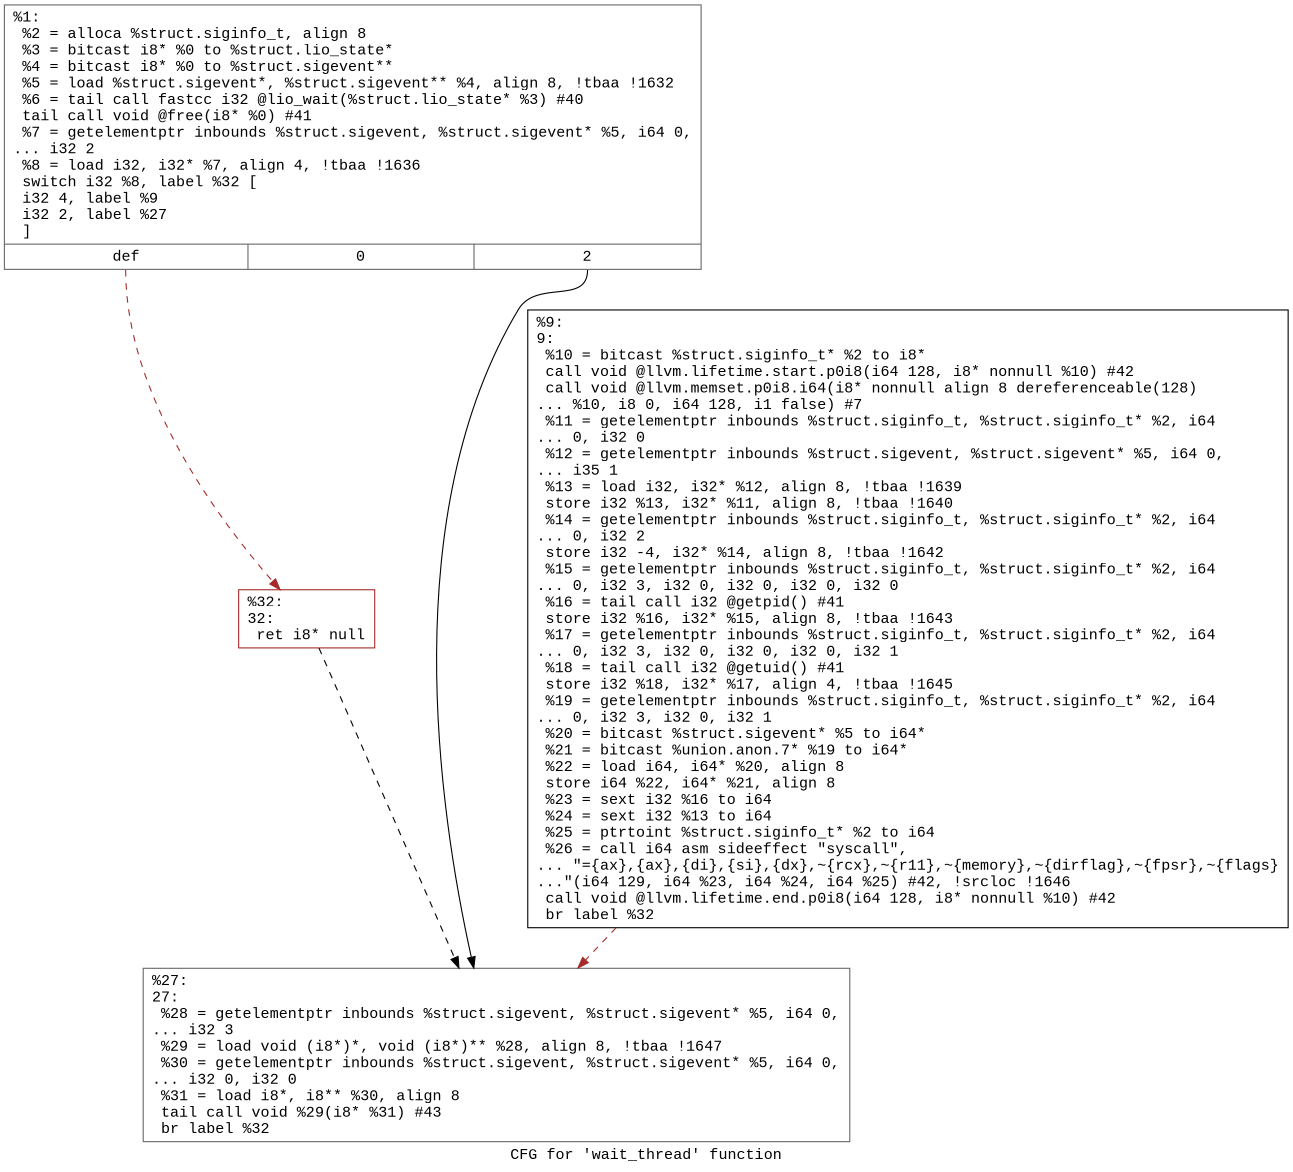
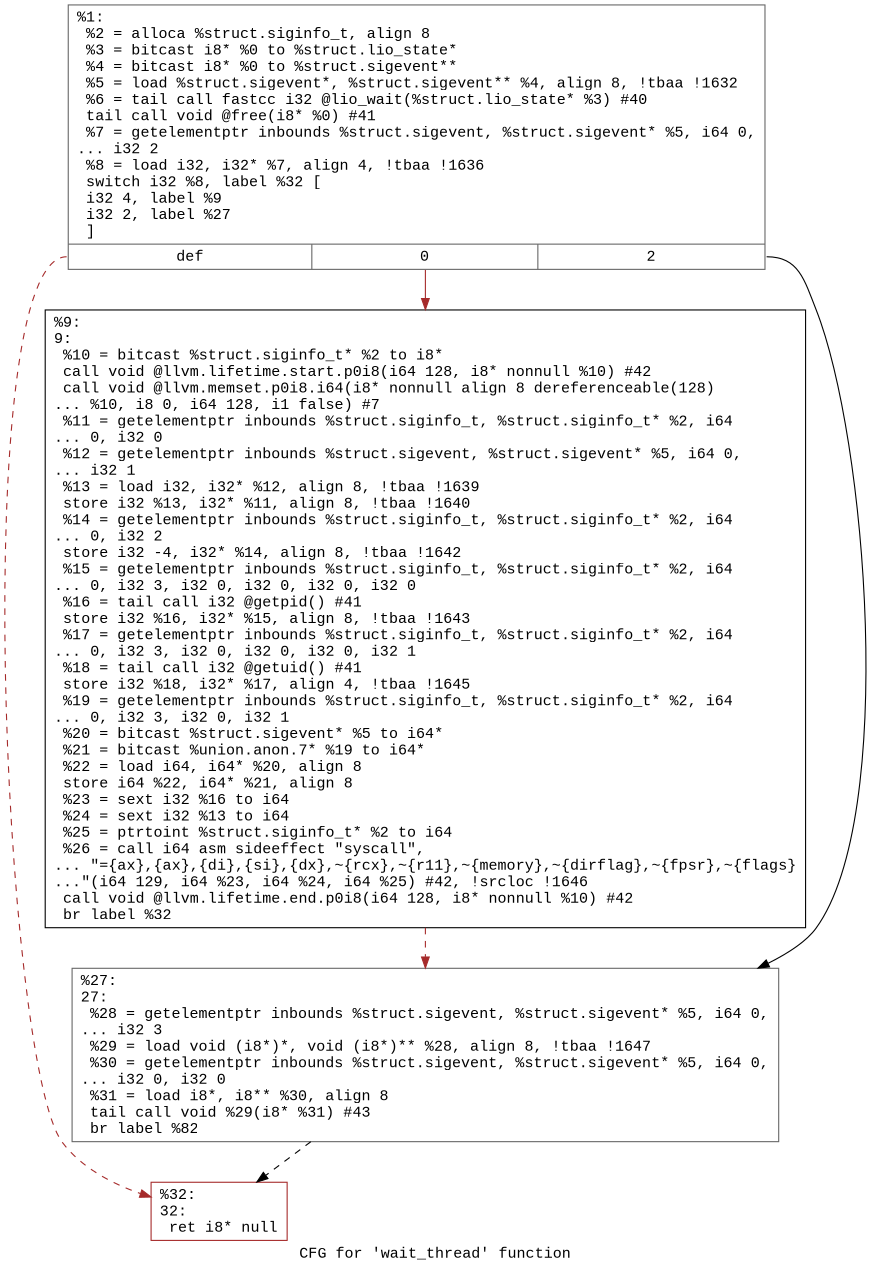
edge "%1:" -> "%9:": added
node "%9:": text "... i35 1" -> "... i32 1"
edge "%32:" -> "%27:": reversed
node "%27:": text "br label %32" -> "br label %82"
